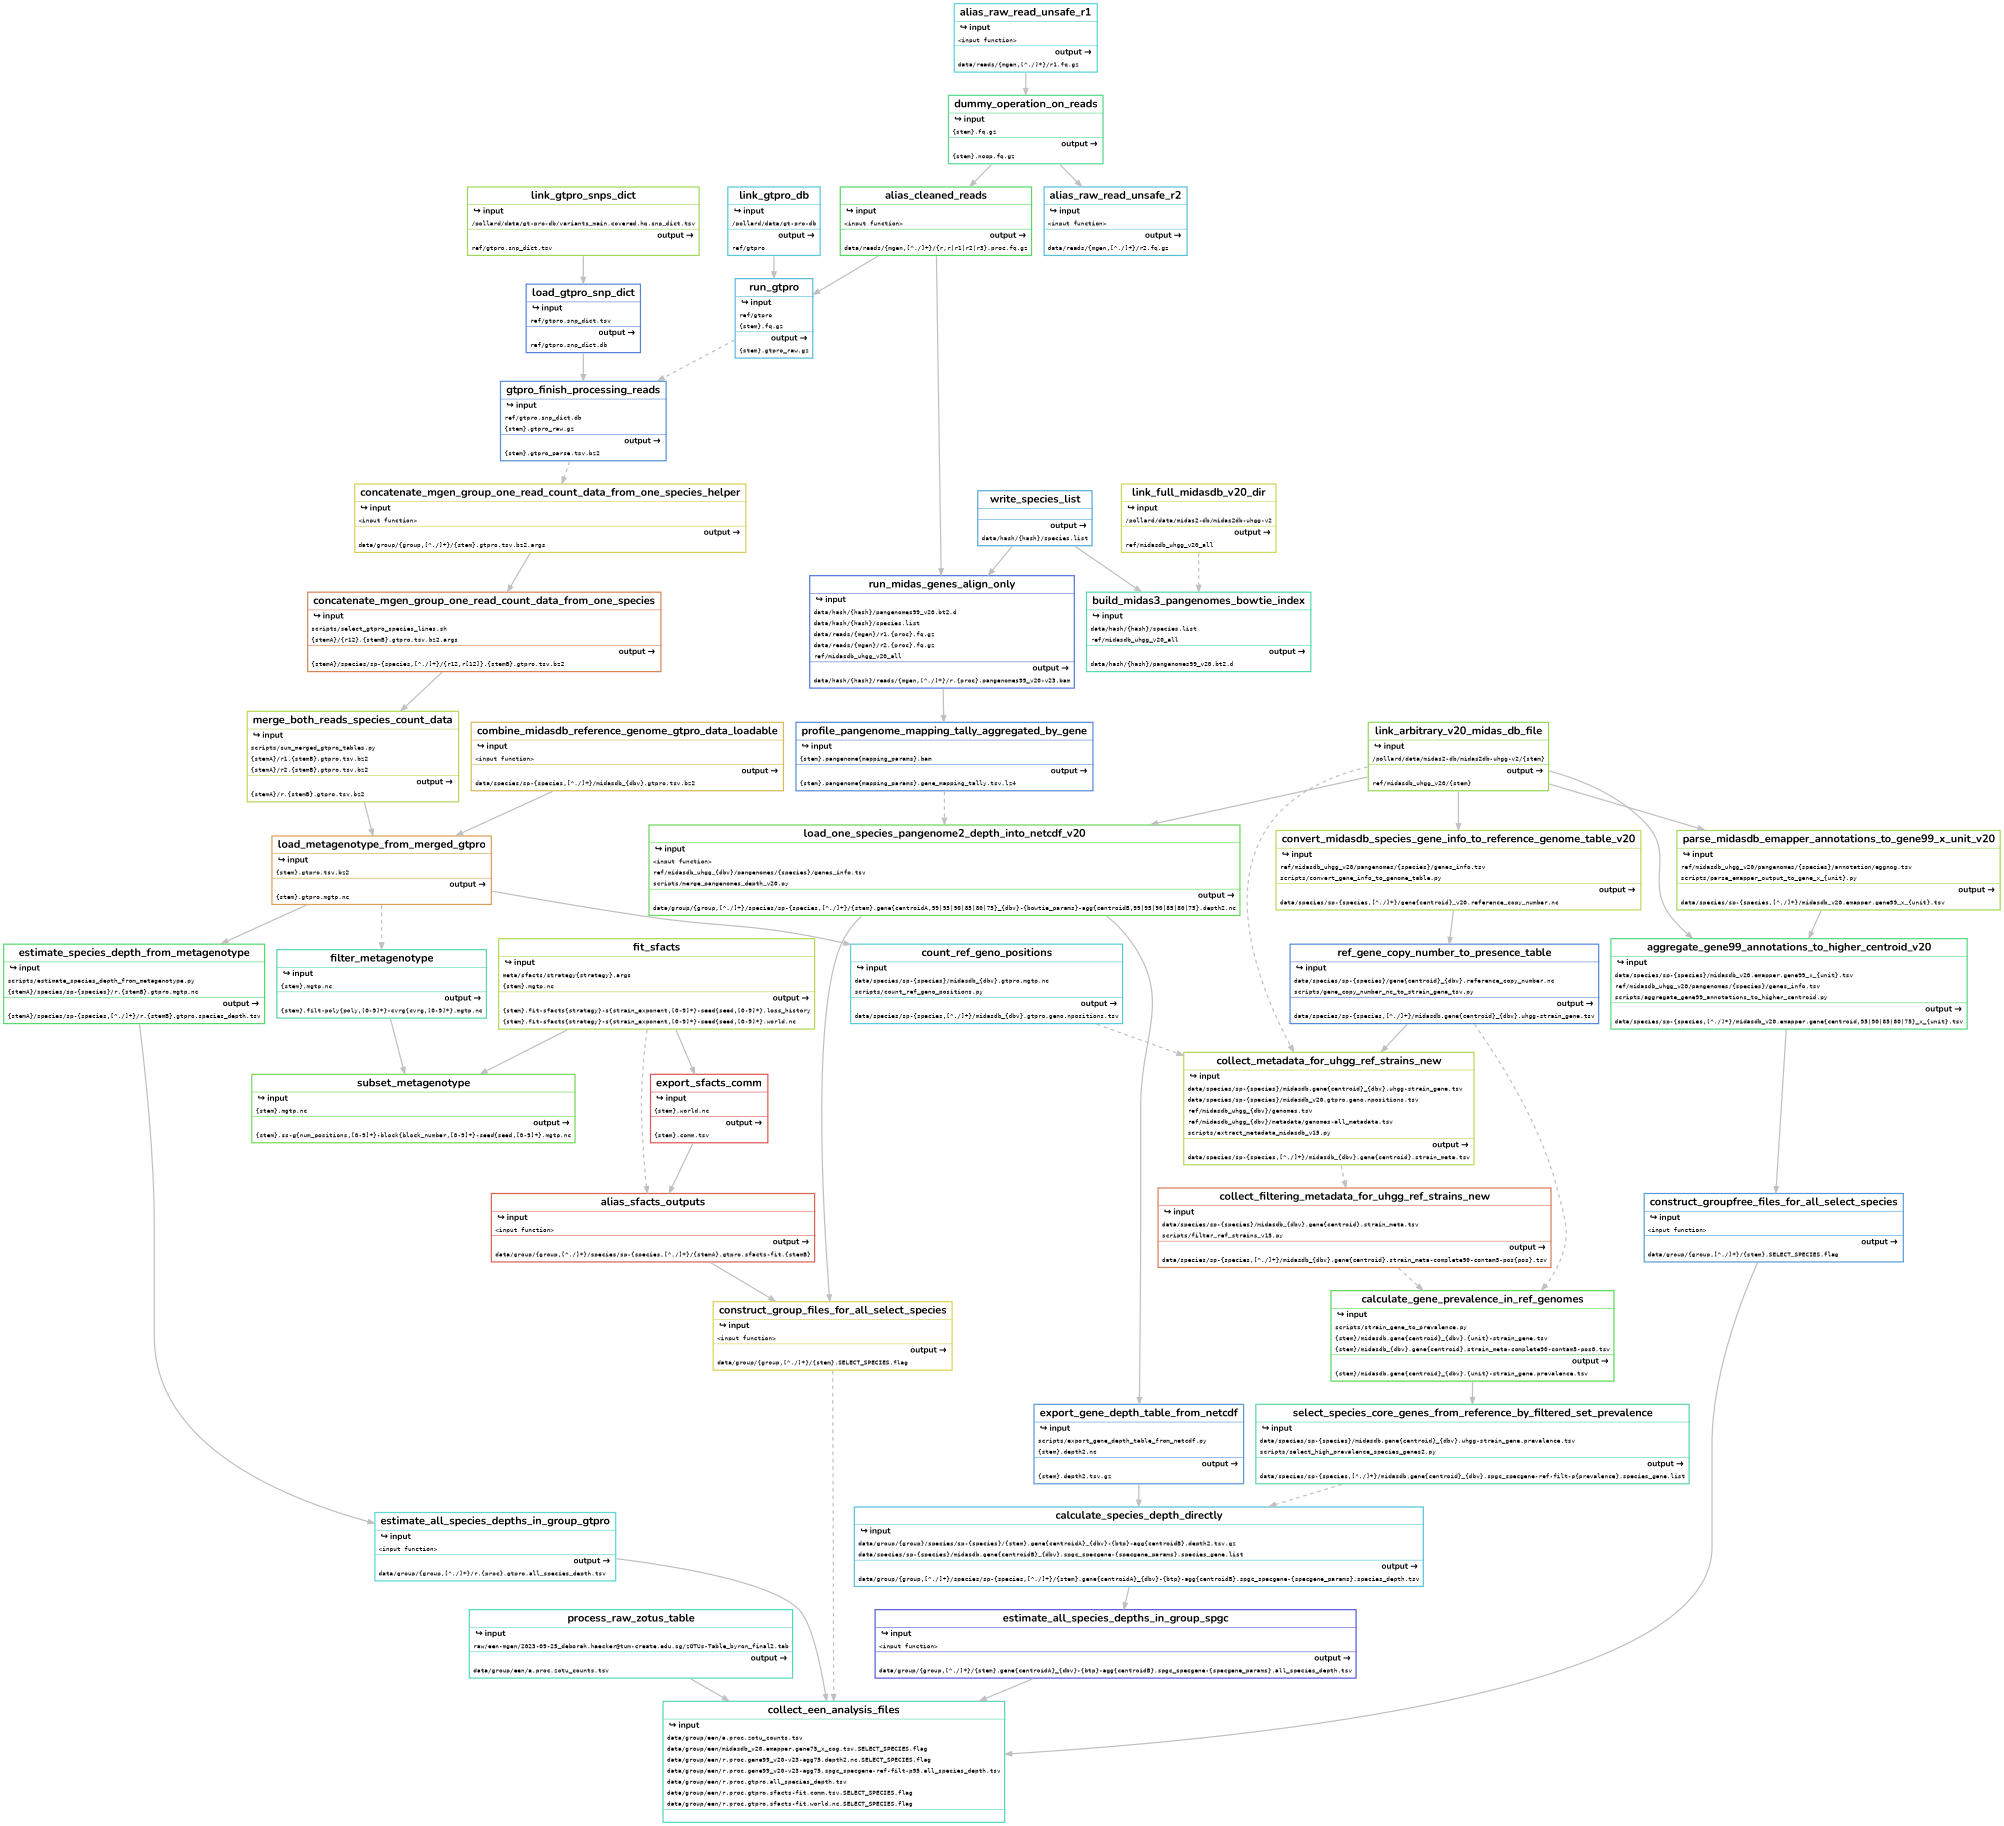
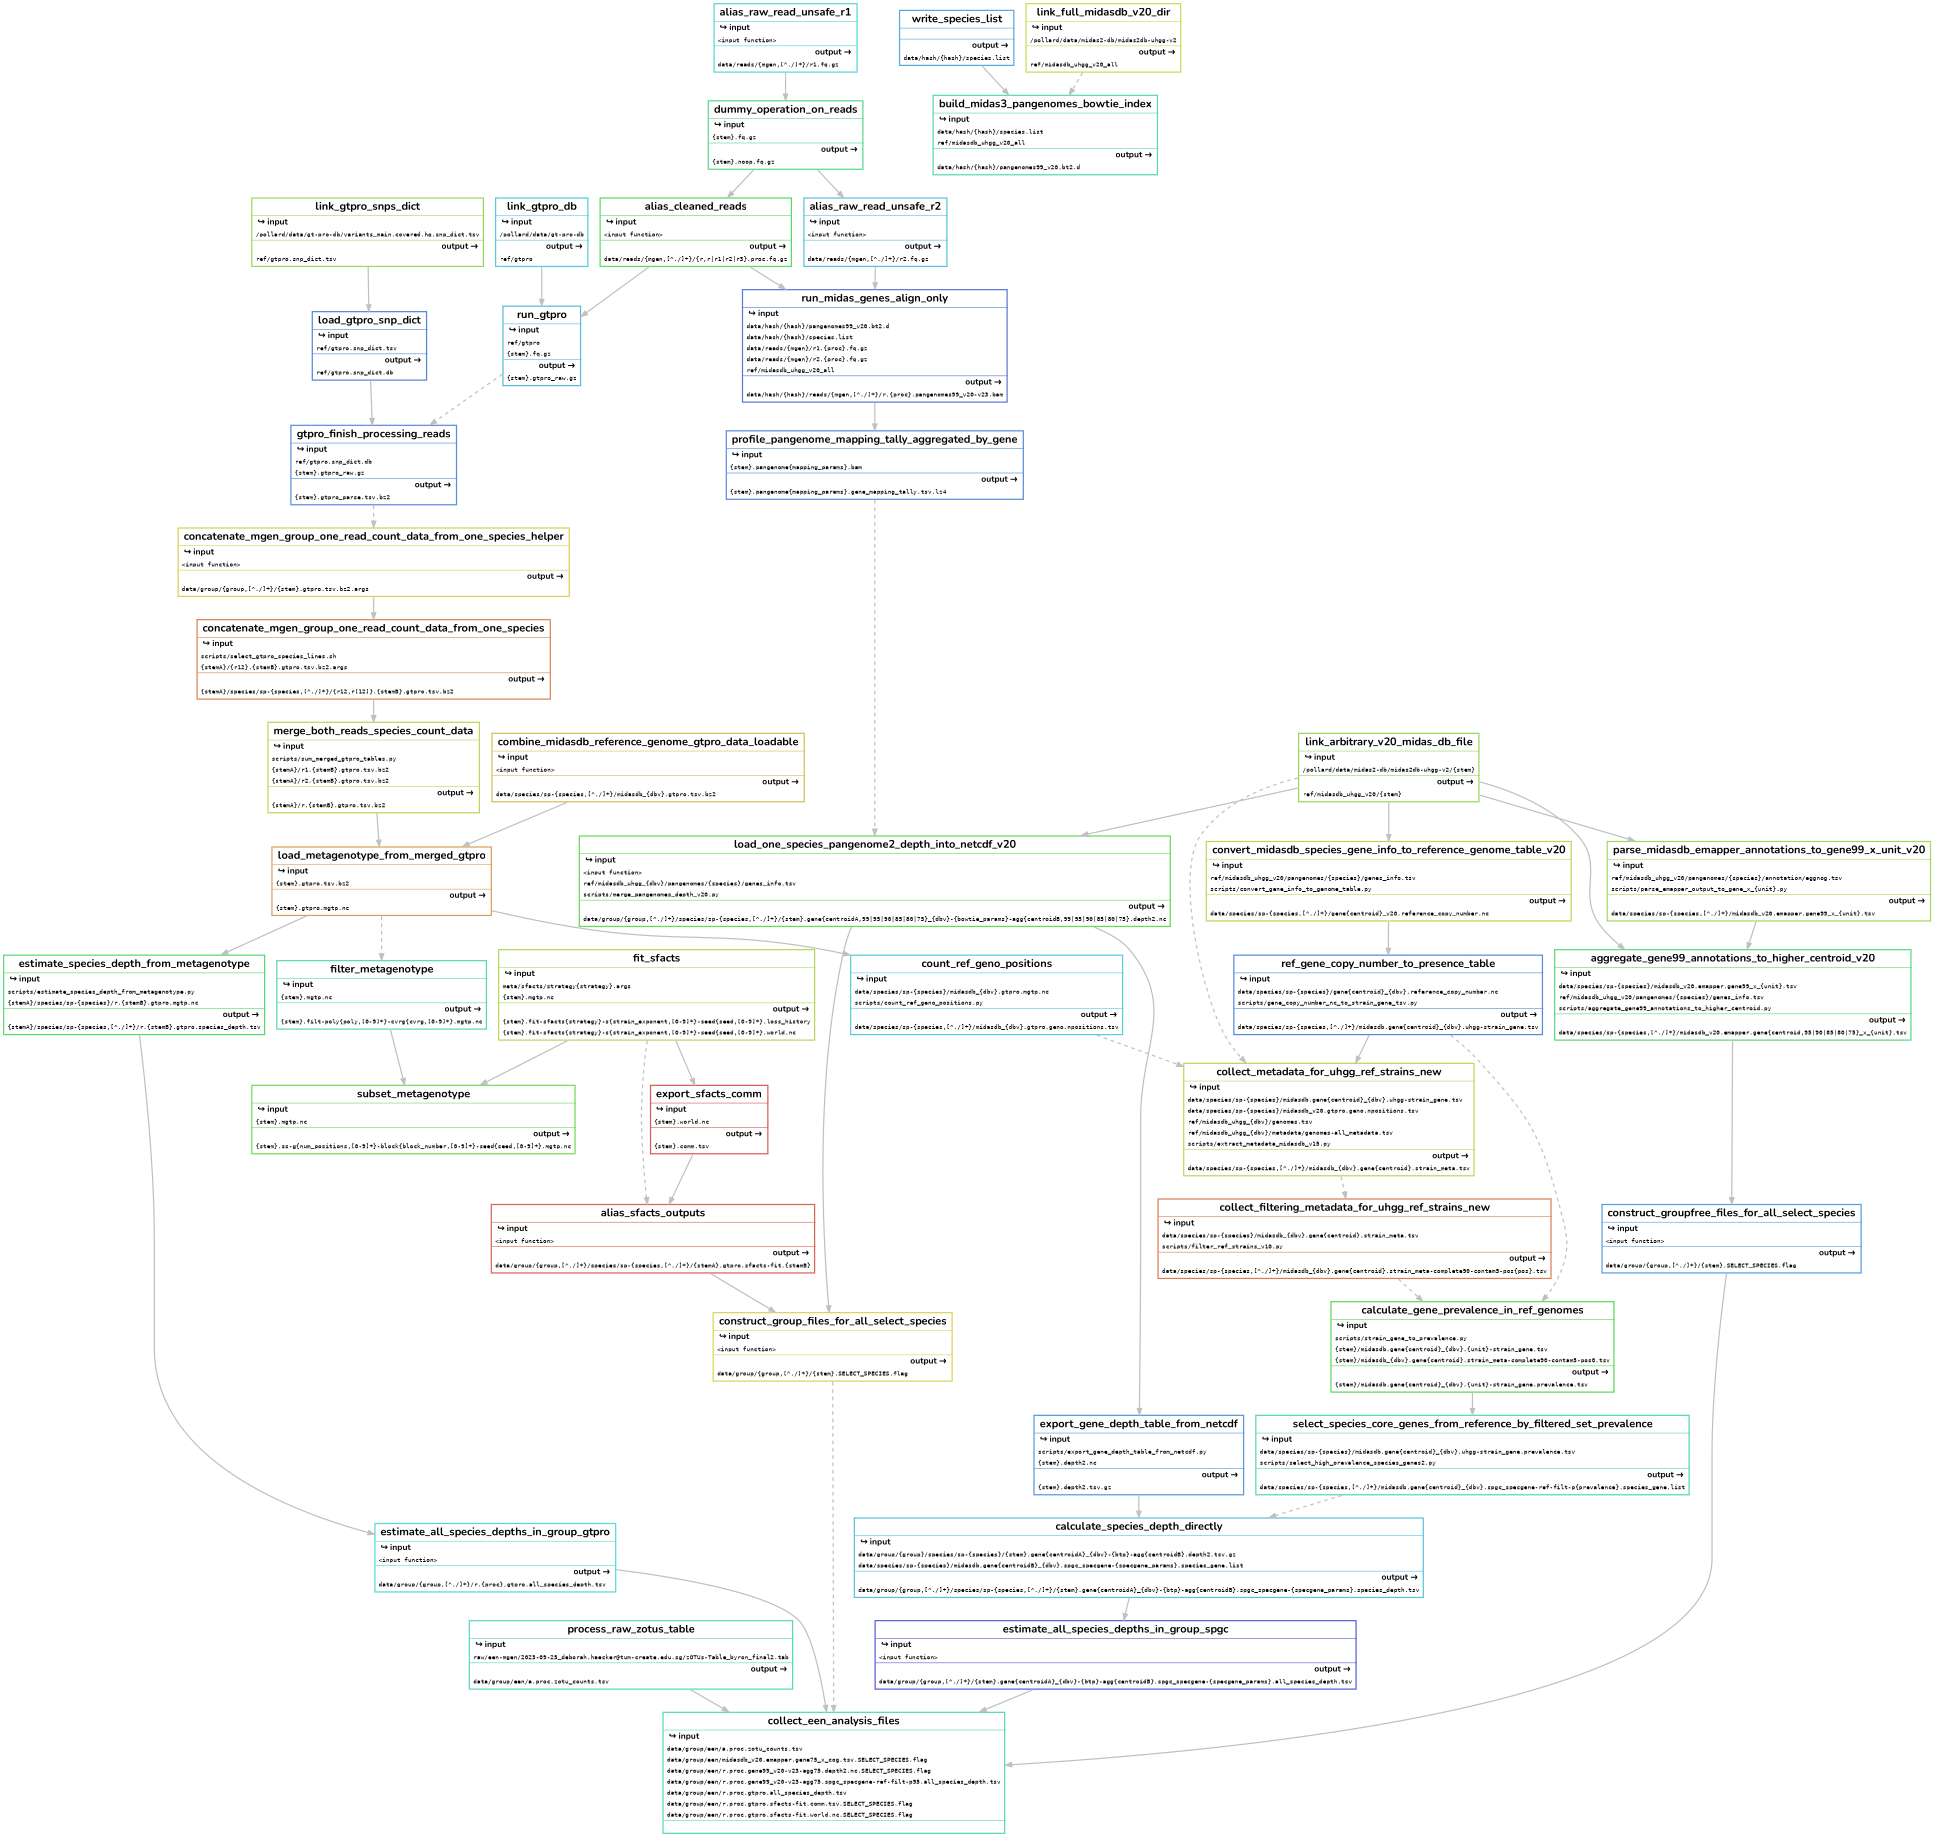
edge "write_species_list" -> "run_midas_genes_align_only": now "alias_raw_read_unsafe_r2" -> "run_midas_genes_align_only"
node "collect_filtering_metadata_for_uhgg_ref_strains_new": text "scripts/filter_ref_strains_v15.py" -> "scripts/filter_ref_strains_v10.py"
